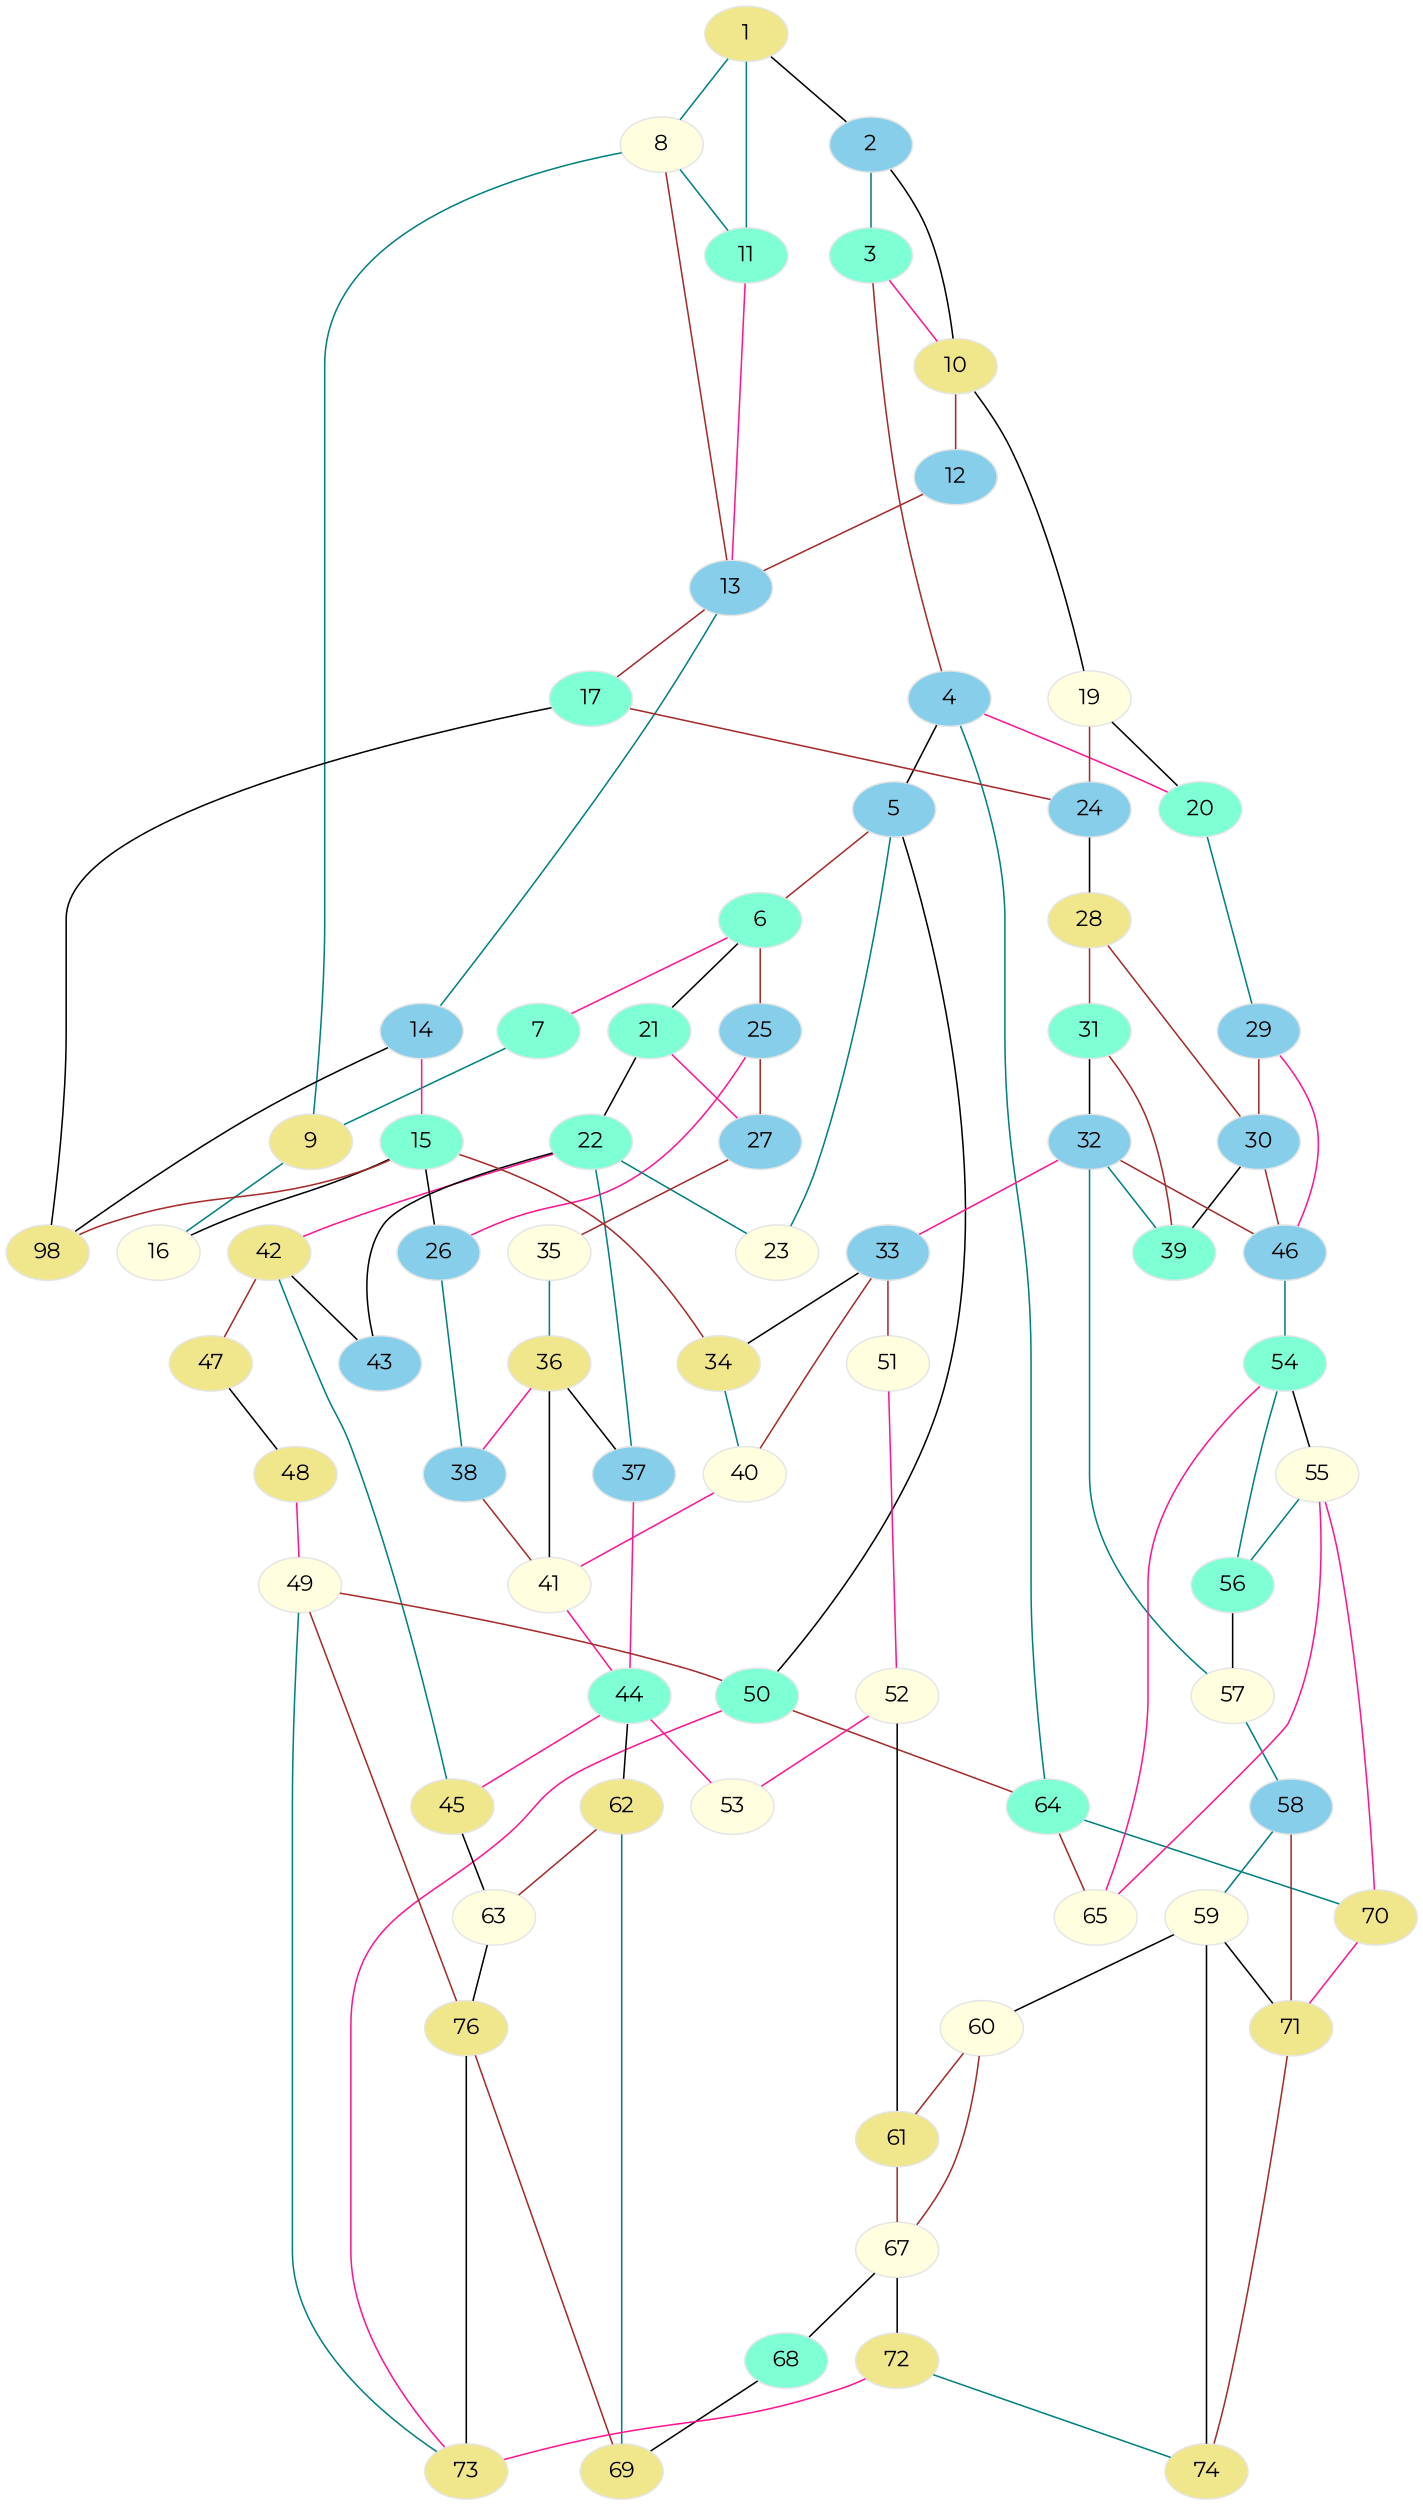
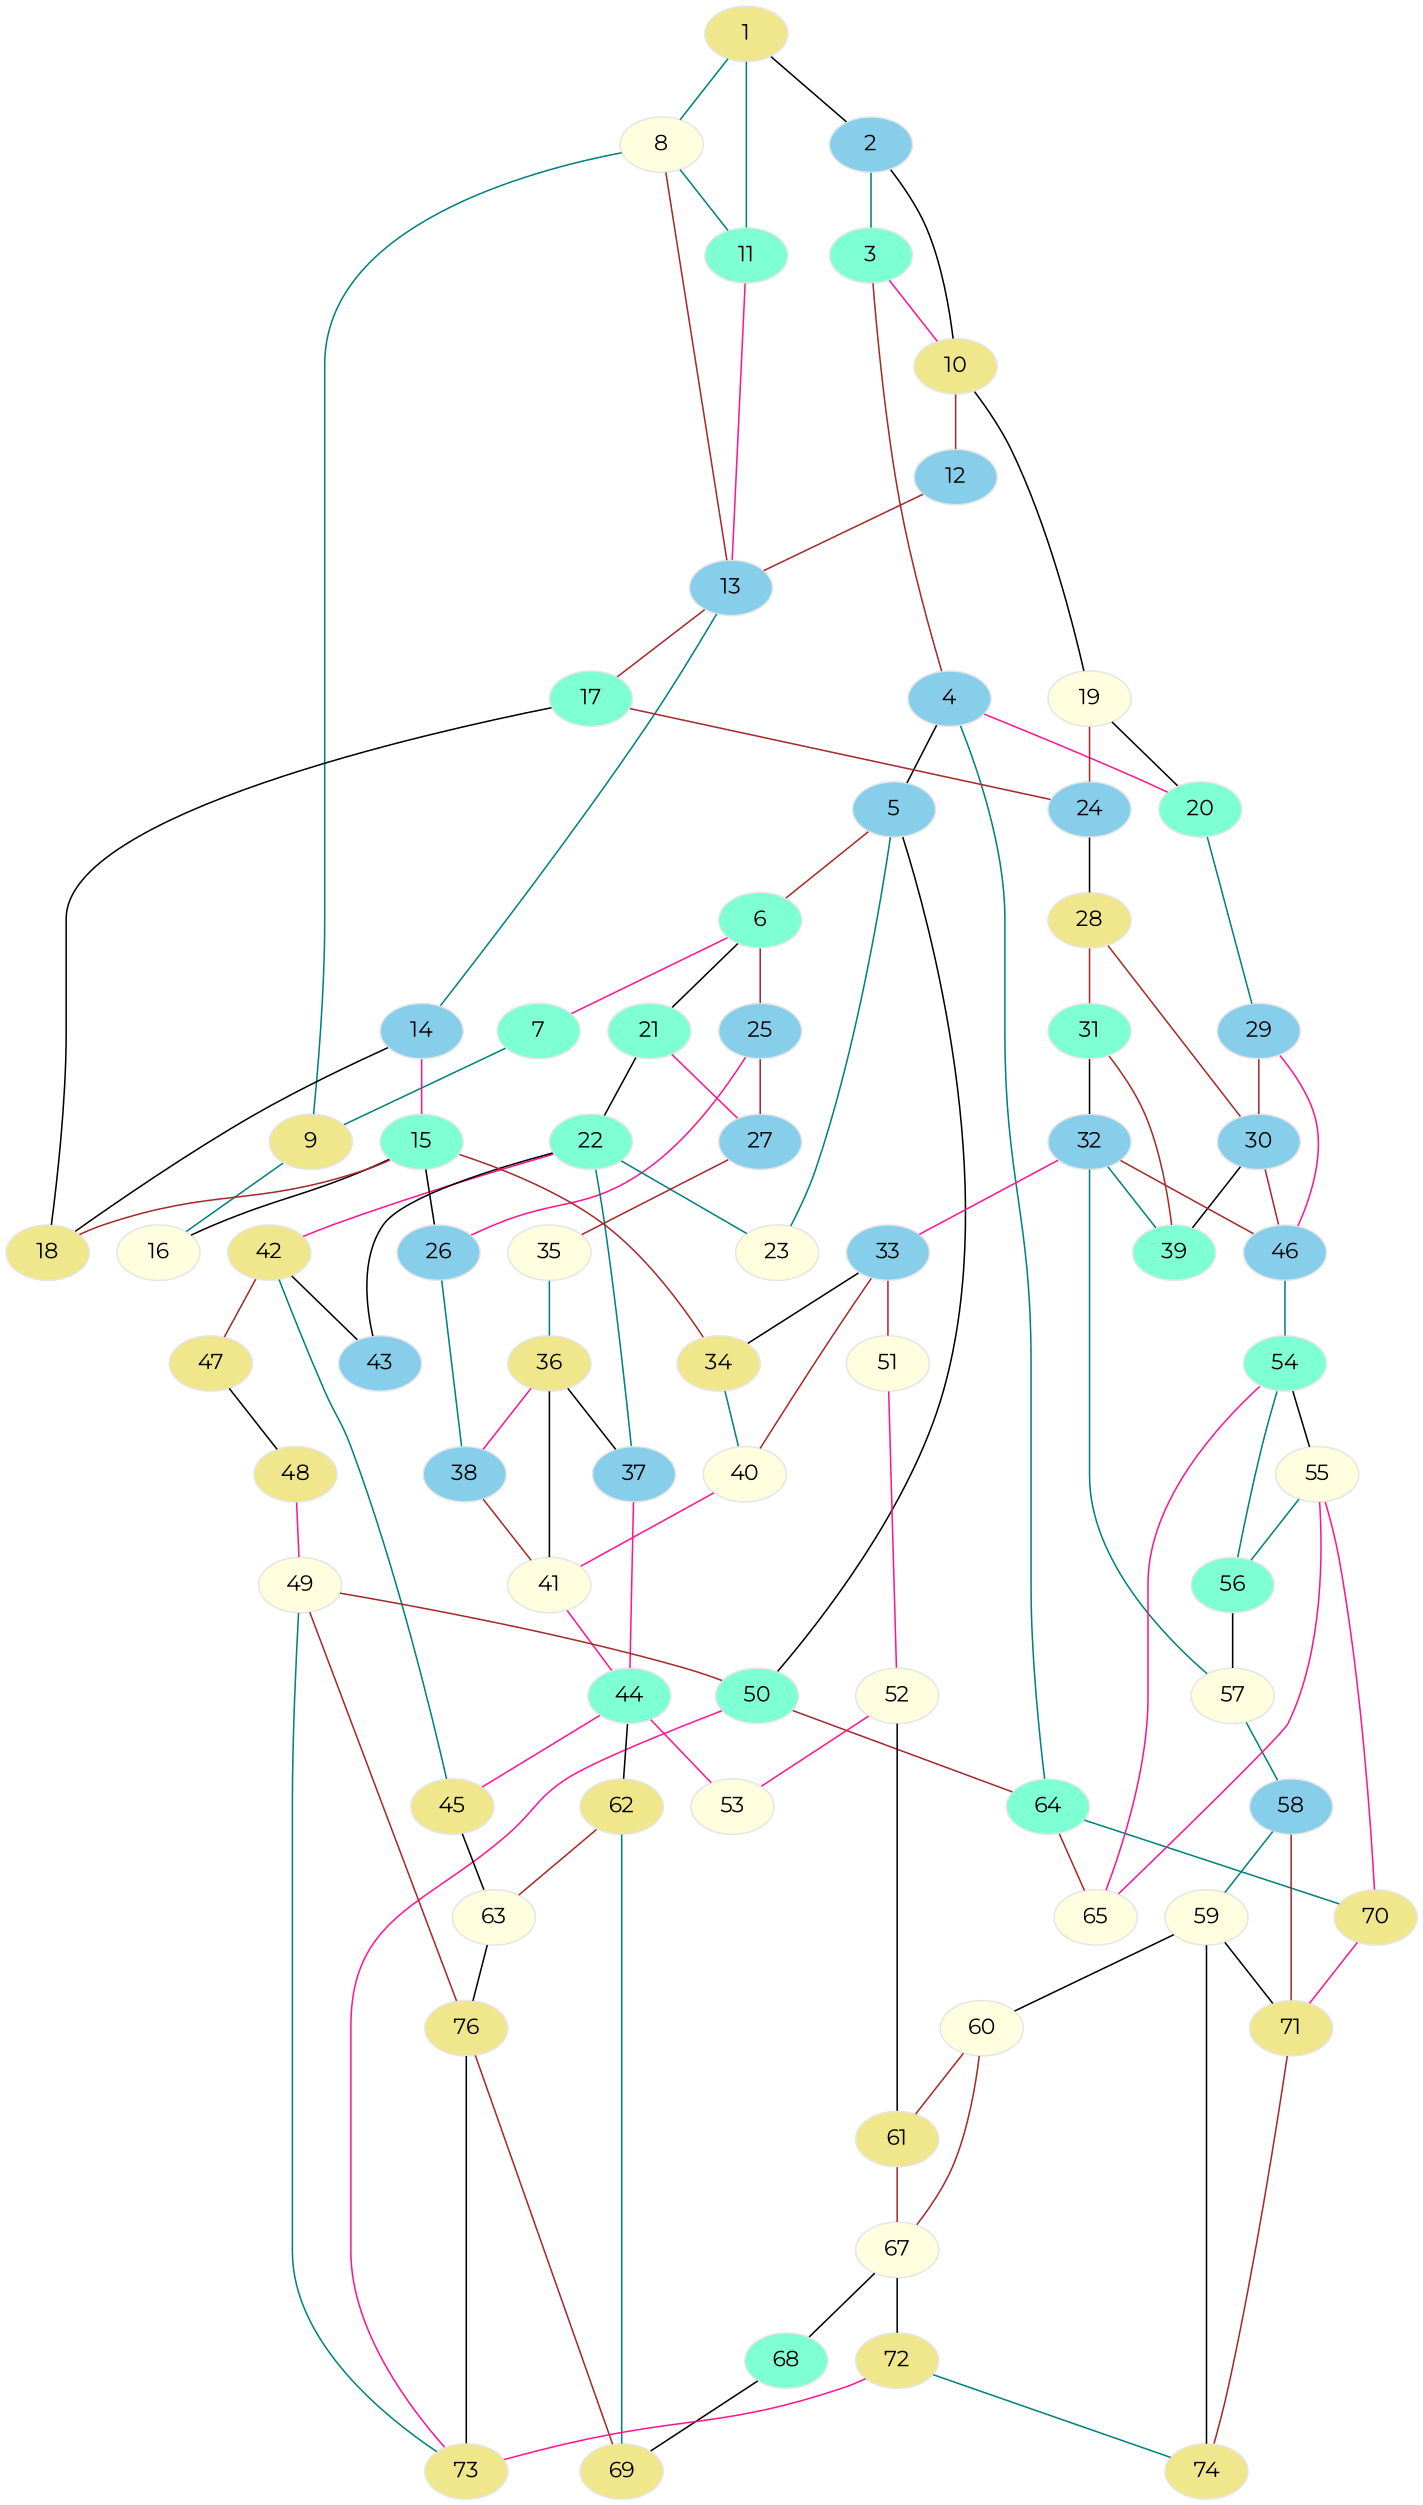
node "98": label "98" -> "18"
